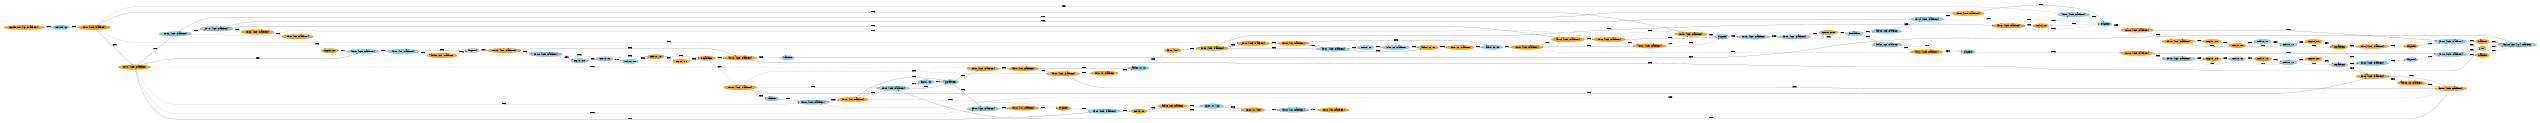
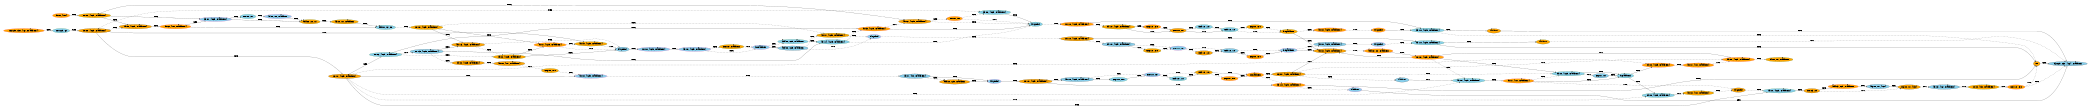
node "cmn x0 , # ret": label "cmn x0 , # ret" -> "cmn x0 , # address"
node "add x0 , x1 , x0": removed
node "mov w0 , # 0": added
